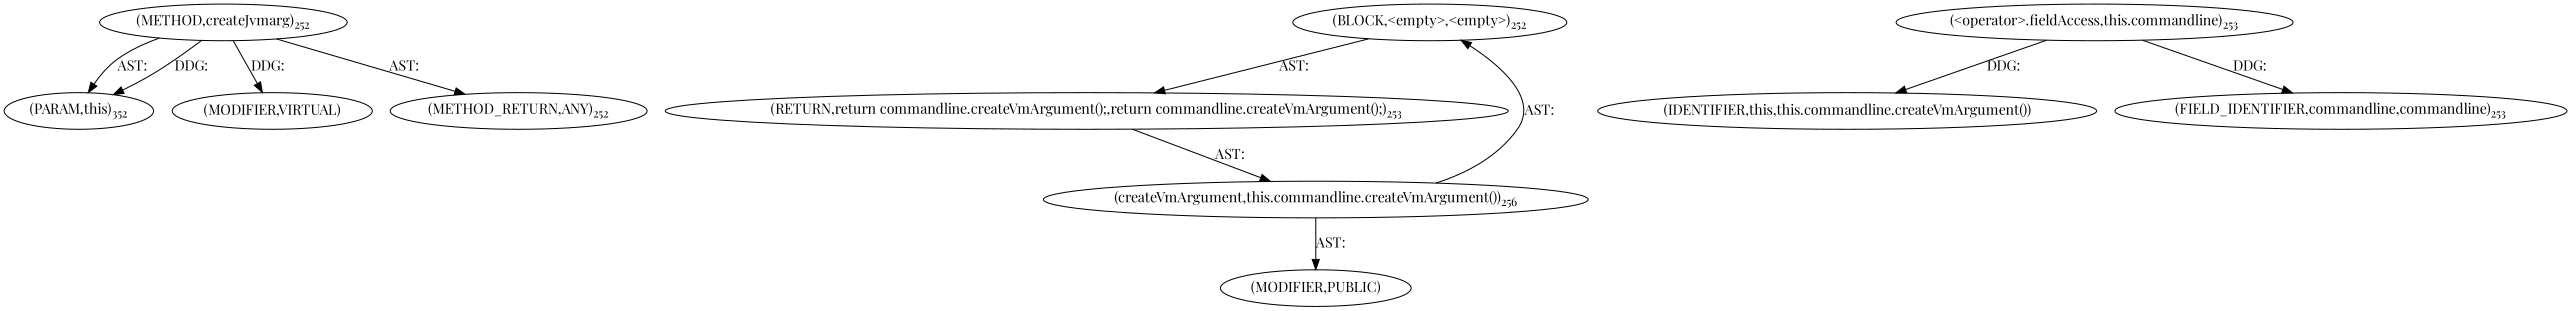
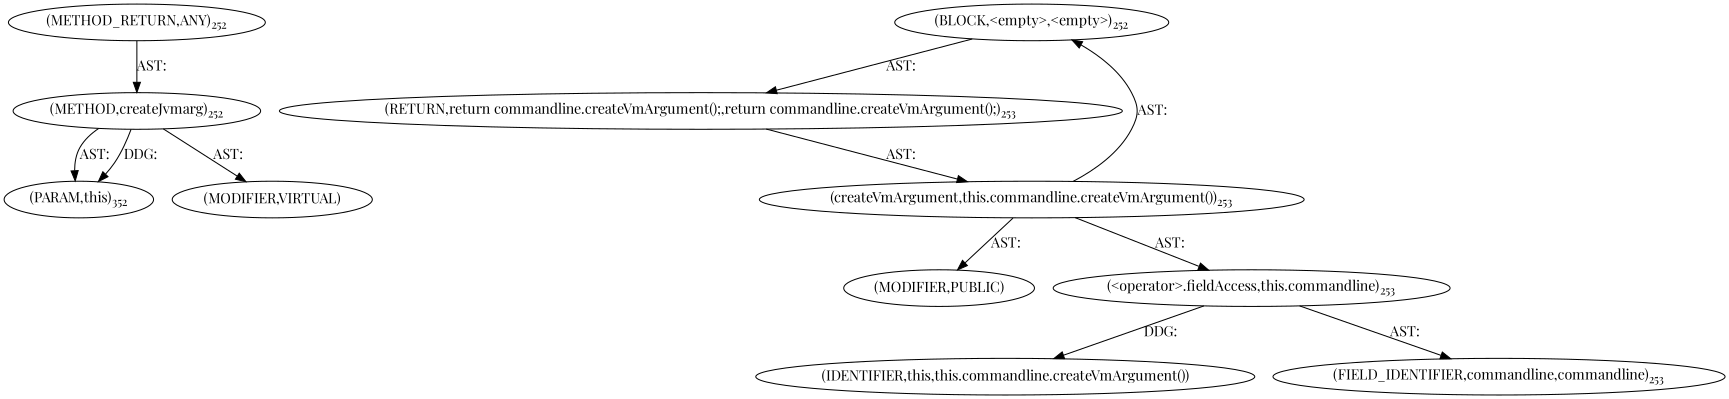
edge "(METHOD,createJvmarg)" -> "(METHOD_RETURN,ANY)": reversed
edge "(METHOD,createJvmarg)" -> "(MODIFIER,VIRTUAL)": label "DDG: " -> "AST: "
edge "(<operator>.fieldAccess,this.commandline)" -> "(FIELD_IDENTIFIER,commandline,commandline)": label "DDG: " -> "AST: "
node "(createVmArgument,this.commandline.createVmArgument())": text "256" -> "253"
edge "(createVmArgument,this.commandline.createVmArgument())" -> "(<operator>.fieldAccess,this.commandline)": added, label "AST:"
